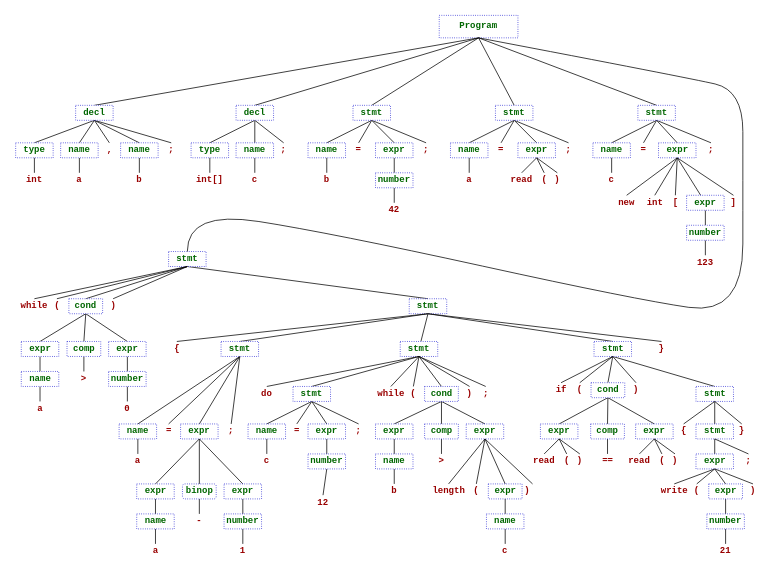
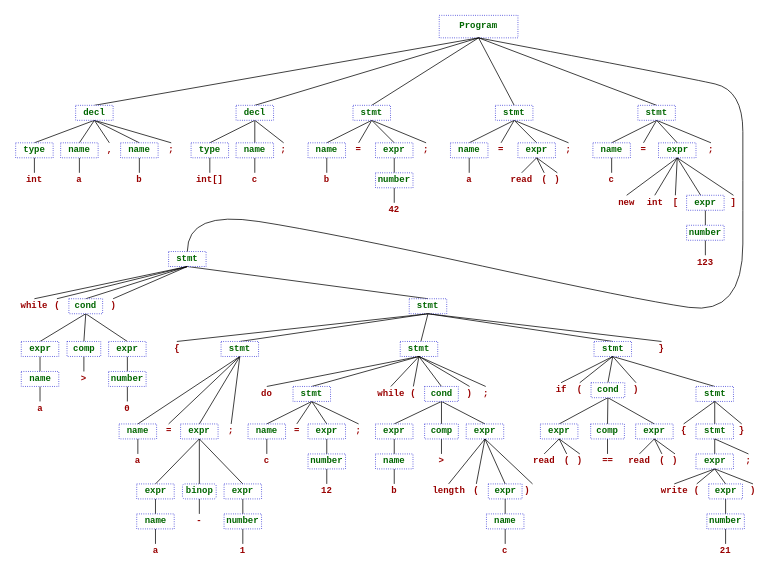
node "12": moved (323, 503) -> (327, 492)
